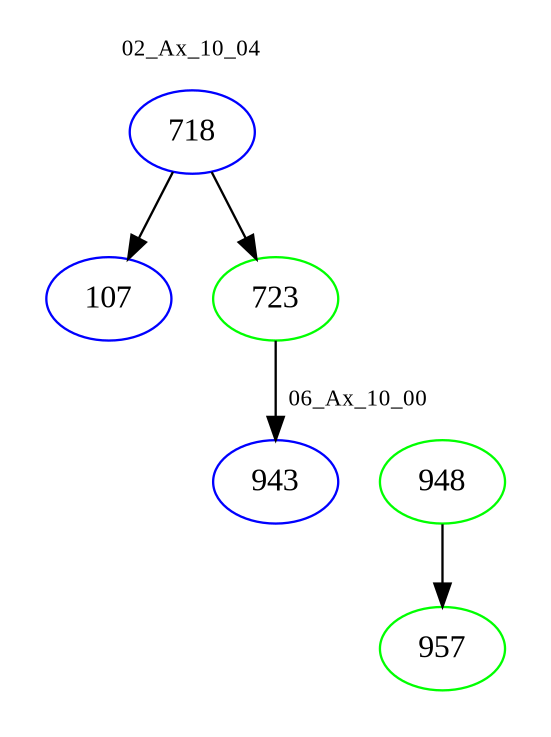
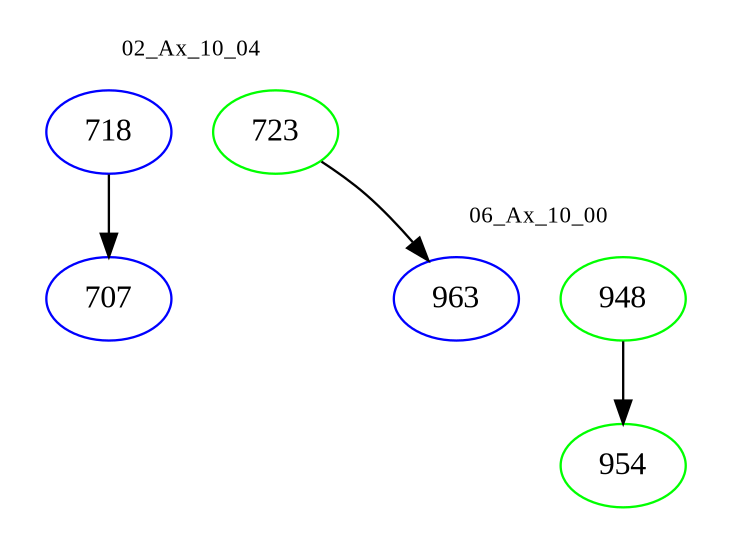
edge "718" -> "723": removed
node "107": label "107" -> "707"
node "943": label "943" -> "963"
node "957": label "957" -> "954"
